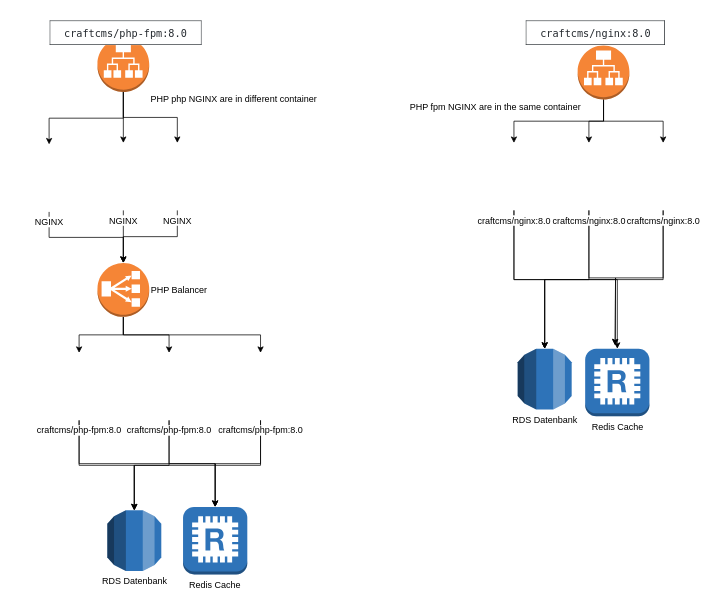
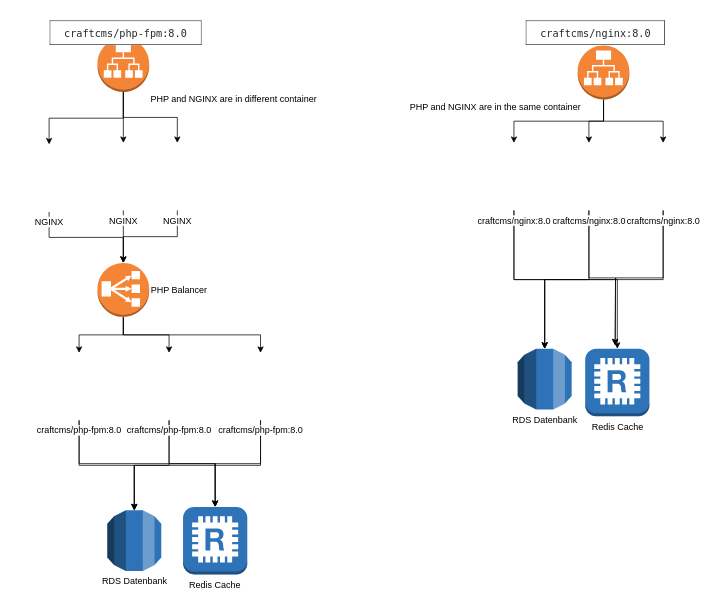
node "PHP php NGINX are in different container": label "PHP php NGINX are in different container" -> "PHP and NGINX are in different container"
node "PHP fpm NGINX are in the same container": label "PHP fpm NGINX are in the same container" -> "PHP and NGINX are in the same container"
